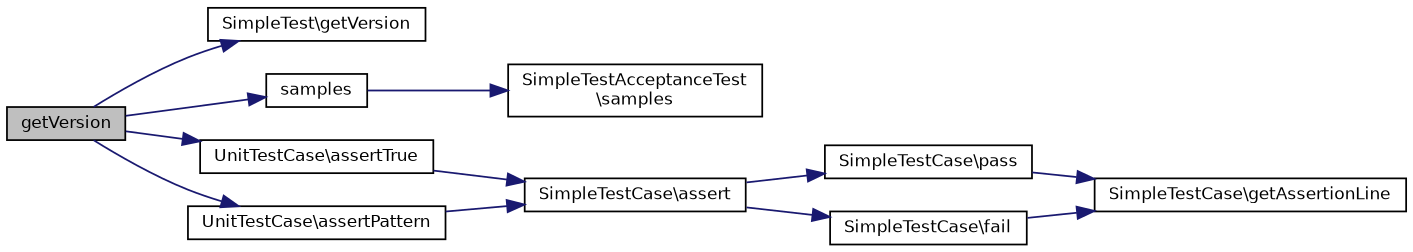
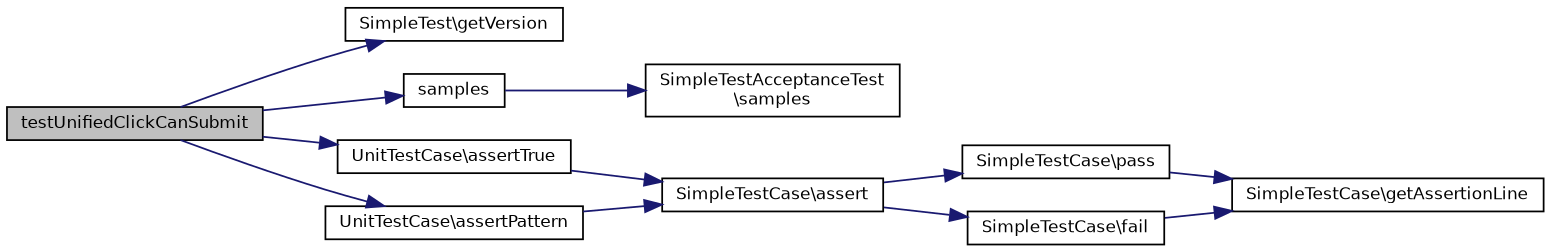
node "getVersion": label "getVersion" -> "testUnifiedClickCanSubmit"
